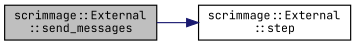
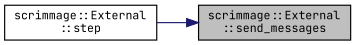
edge "scrimmage::External ::send_messages" -> "scrimmage::External ::step": reversed
